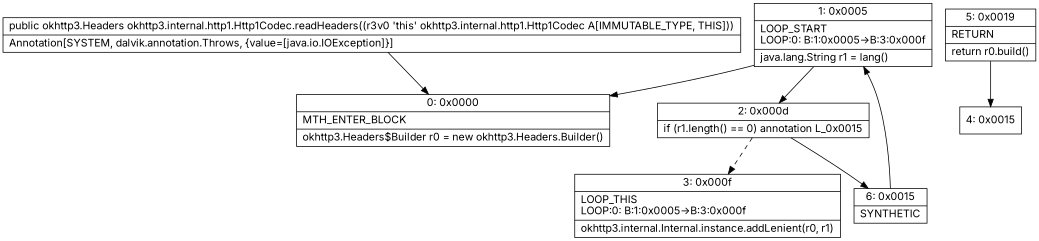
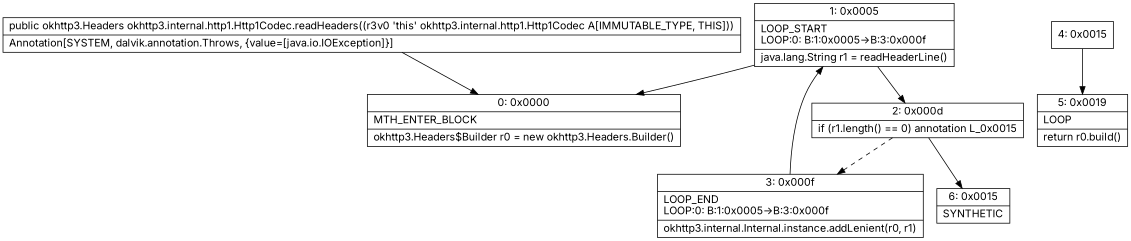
node "5: 0x0019": text "RETURN" -> "LOOP"
node "1: 0x0005": text "java.lang.String r1 = lang()" -> "java.lang.String r1 = readHeaderLine()"
edge "5: 0x0019" -> "4: 0x0015": reversed
edge "6: 0x0015" -> "1: 0x0005": now "3: 0x000f" -> "1: 0x0005"
node "3: 0x000f": text "LOOP_THIS" -> "LOOP_END"
